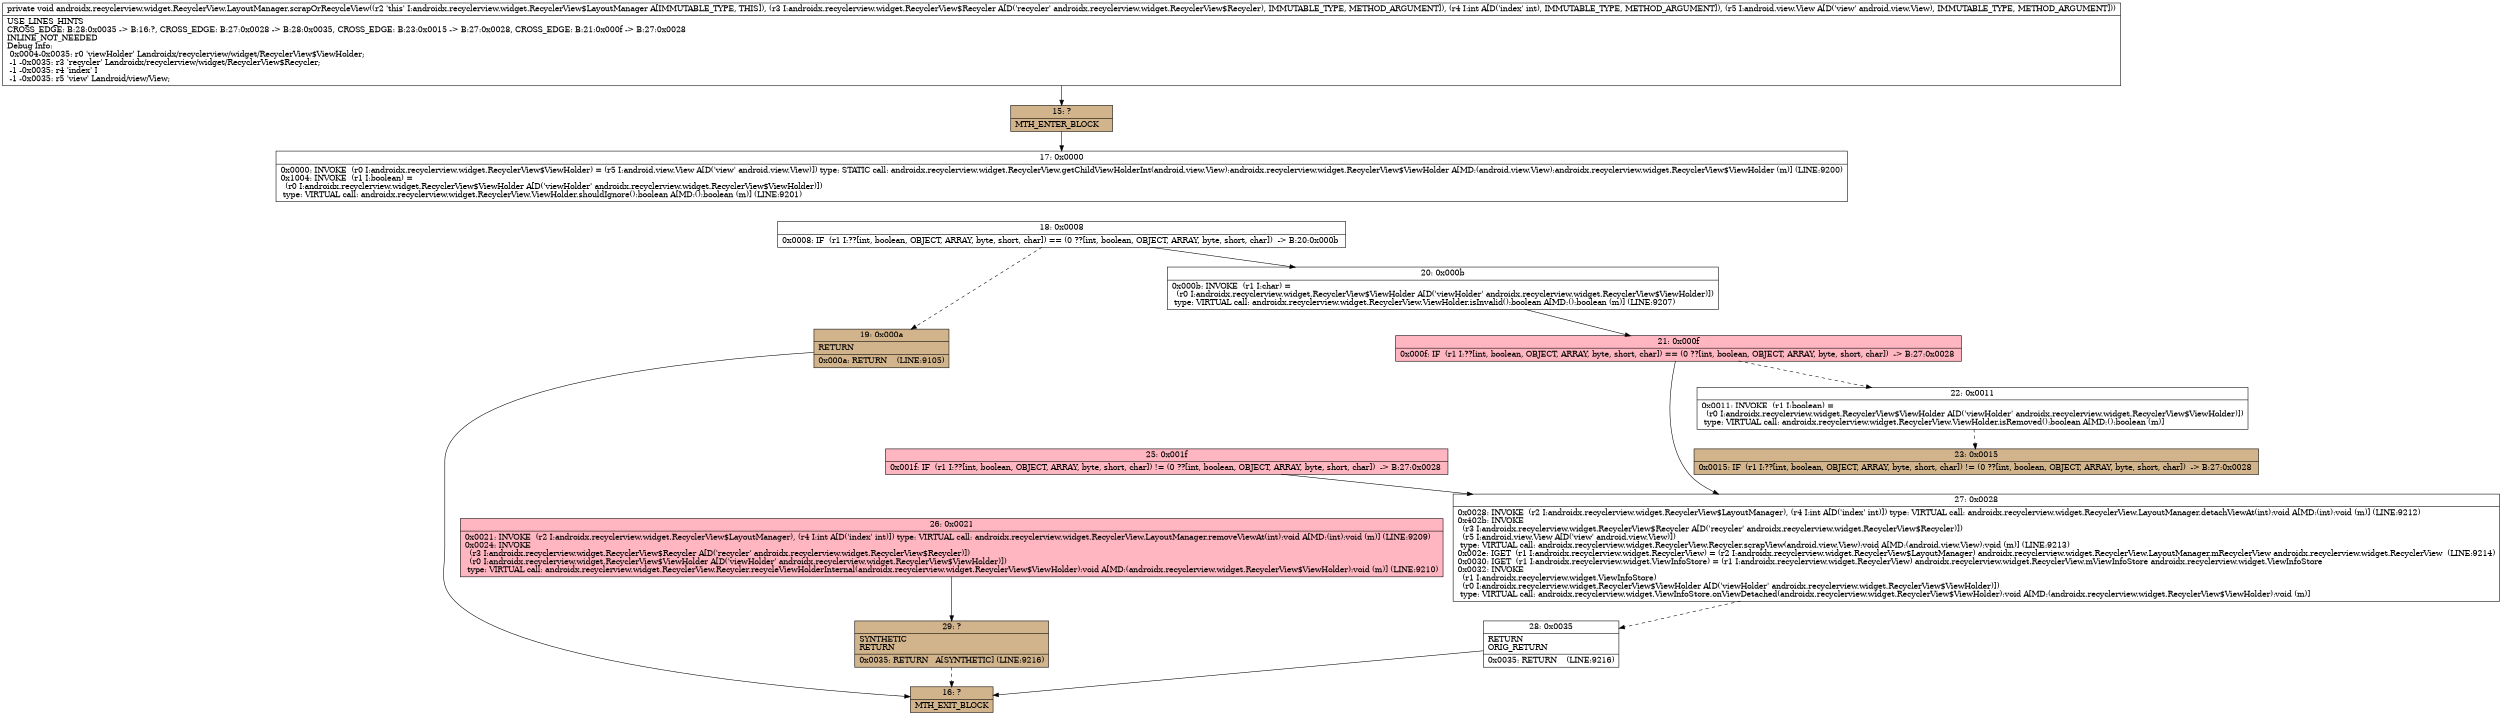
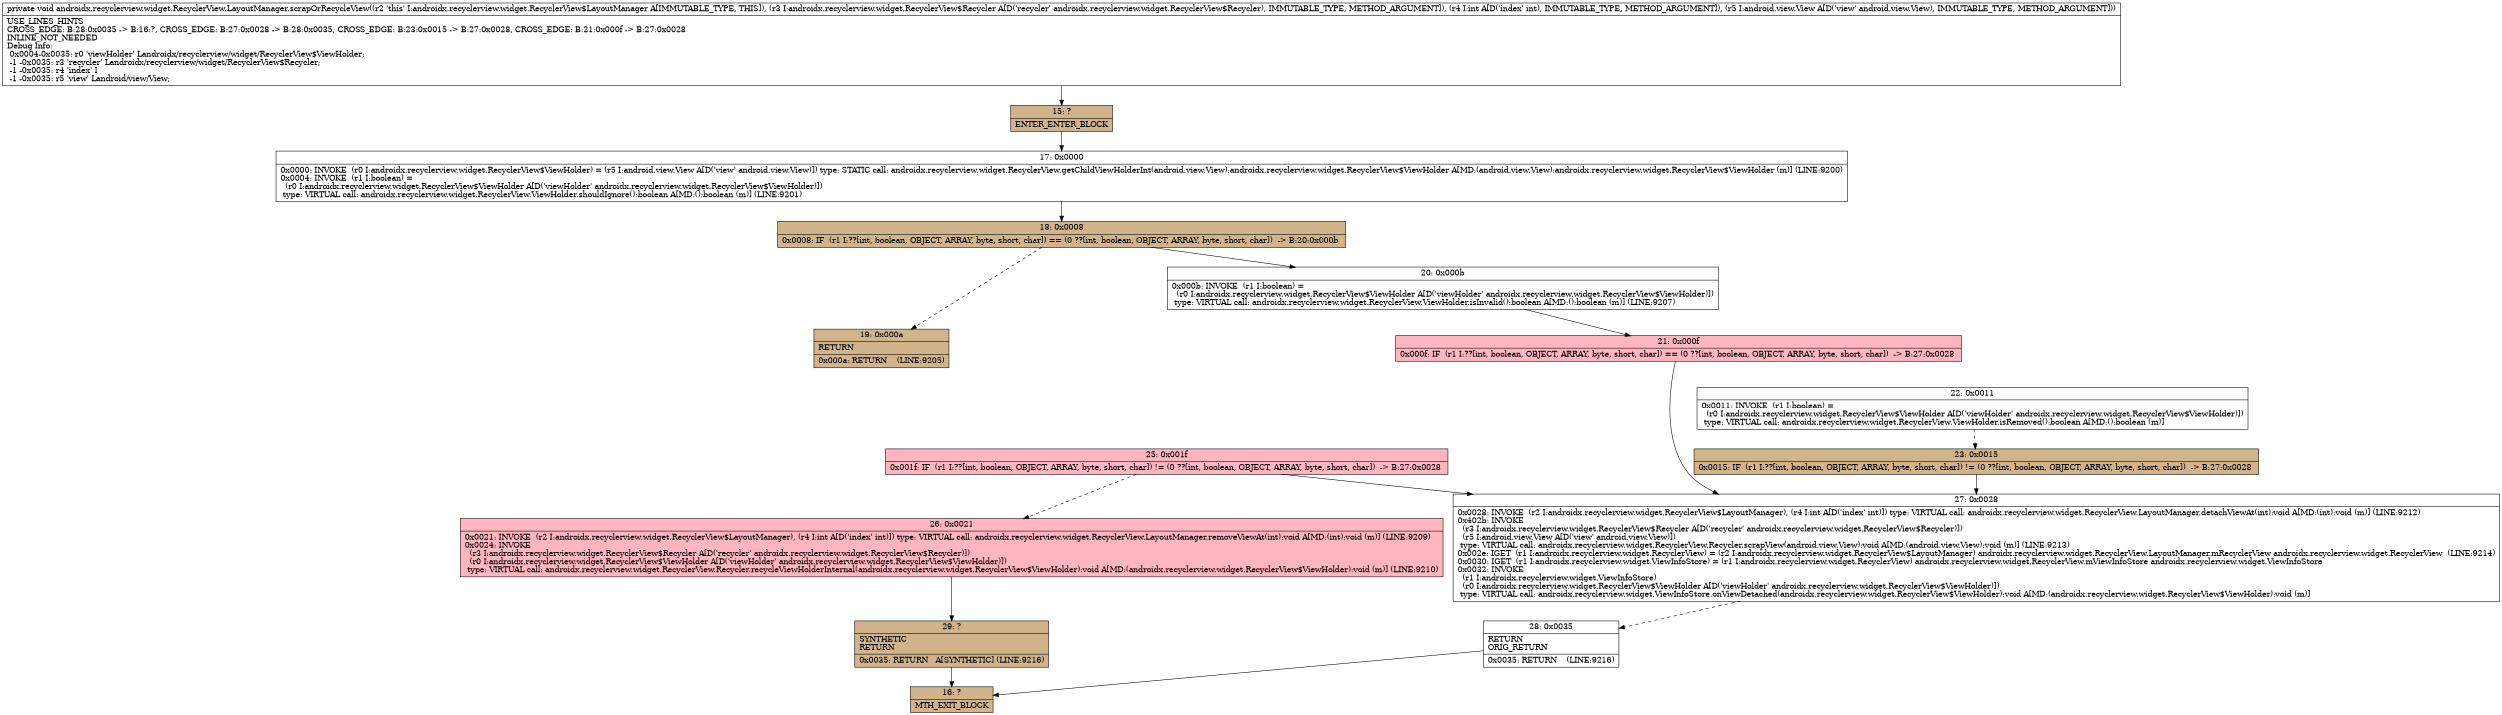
node "15: ?": text "MTH_ENTER_BLOCK" -> "ENTER_ENTER_BLOCK"
node "17: 0x0000": text "0x1004: INVOKE  (r1 I:boolean) =" -> "0x0004: INVOKE  (r1 I:boolean) ="
edge "17: 0x0000" -> "18: 0x0008": added
node "18: 0x0008": fillcolor white -> tan
node "20: 0x000b": text "0x000b: INVOKE  (r1 I:char) =" -> "0x000b: INVOKE  (r1 I:boolean) ="
node "19: 0x000a": text "0x000a: RETURN    (LINE:9105)" -> "0x000a: RETURN    (LINE:9205)"
edge "21: 0x000f" -> "22: 0x0011": removed
edge "23: 0x0015" -> "27: 0x0028": added
edge "25: 0x001f" -> "26: 0x0021": added
edge "19: 0x000a" -> "16: ?": removed
edge "29: ?" -> "16: ?": style dashed -> solid
